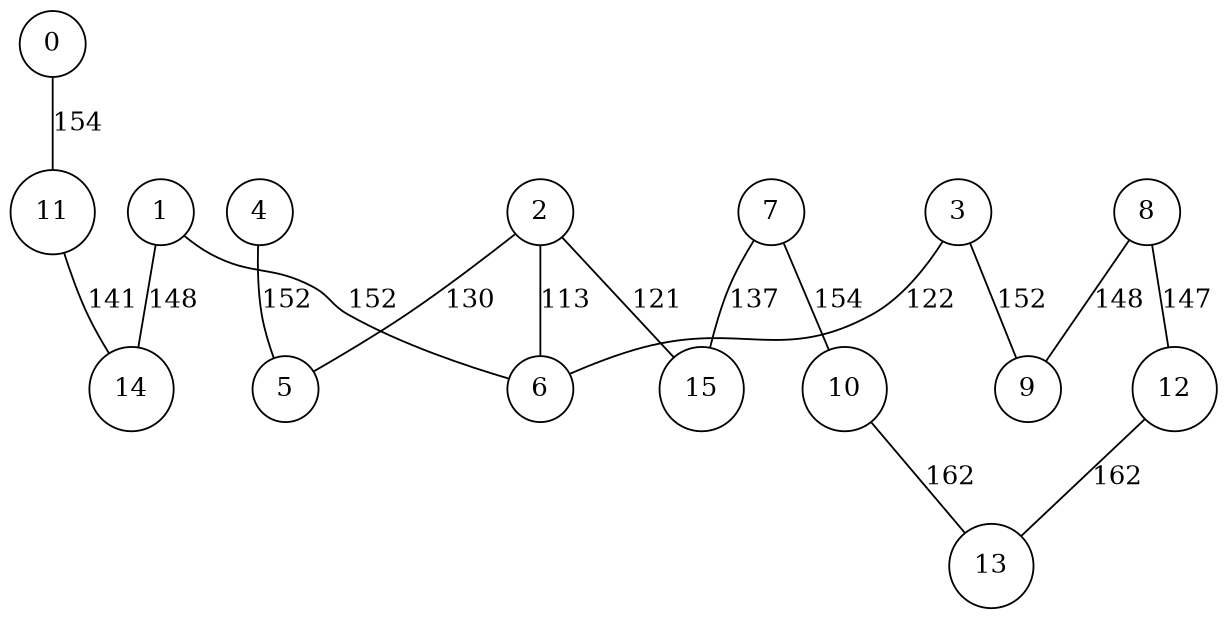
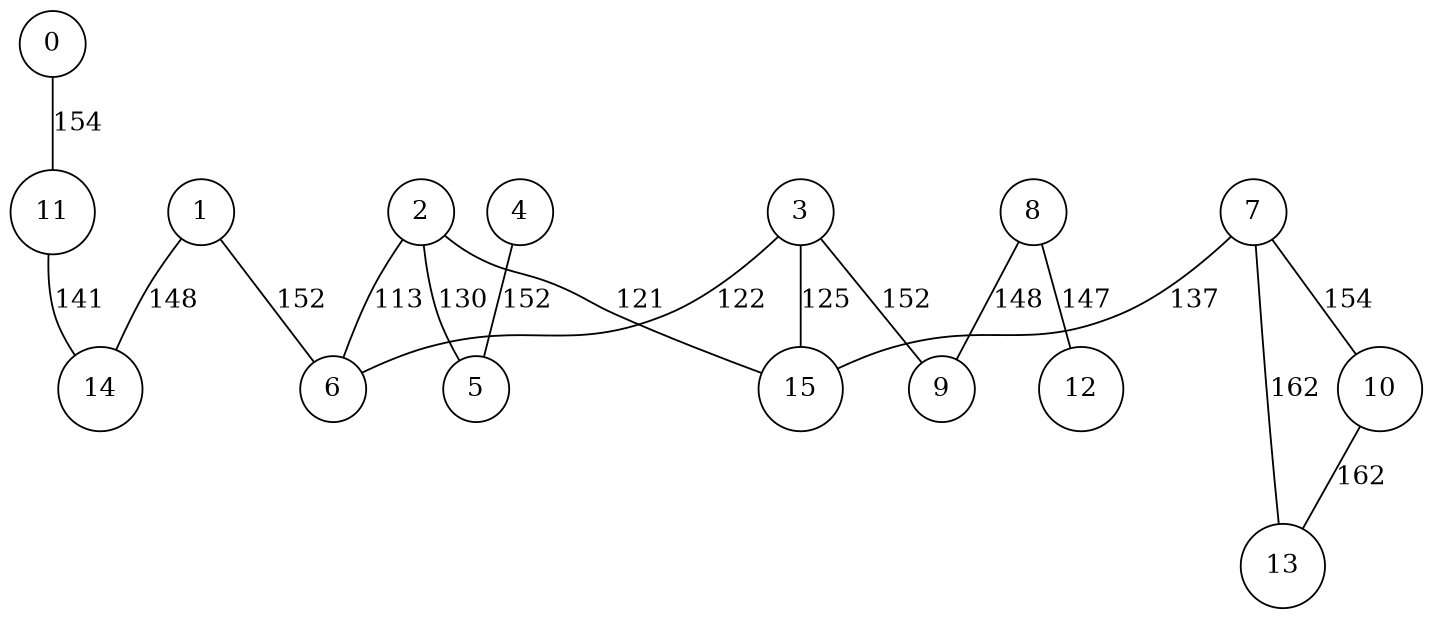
edge "3" -- "15": added, label "125"
edge "12" -- "13": now "7" -- "13"
